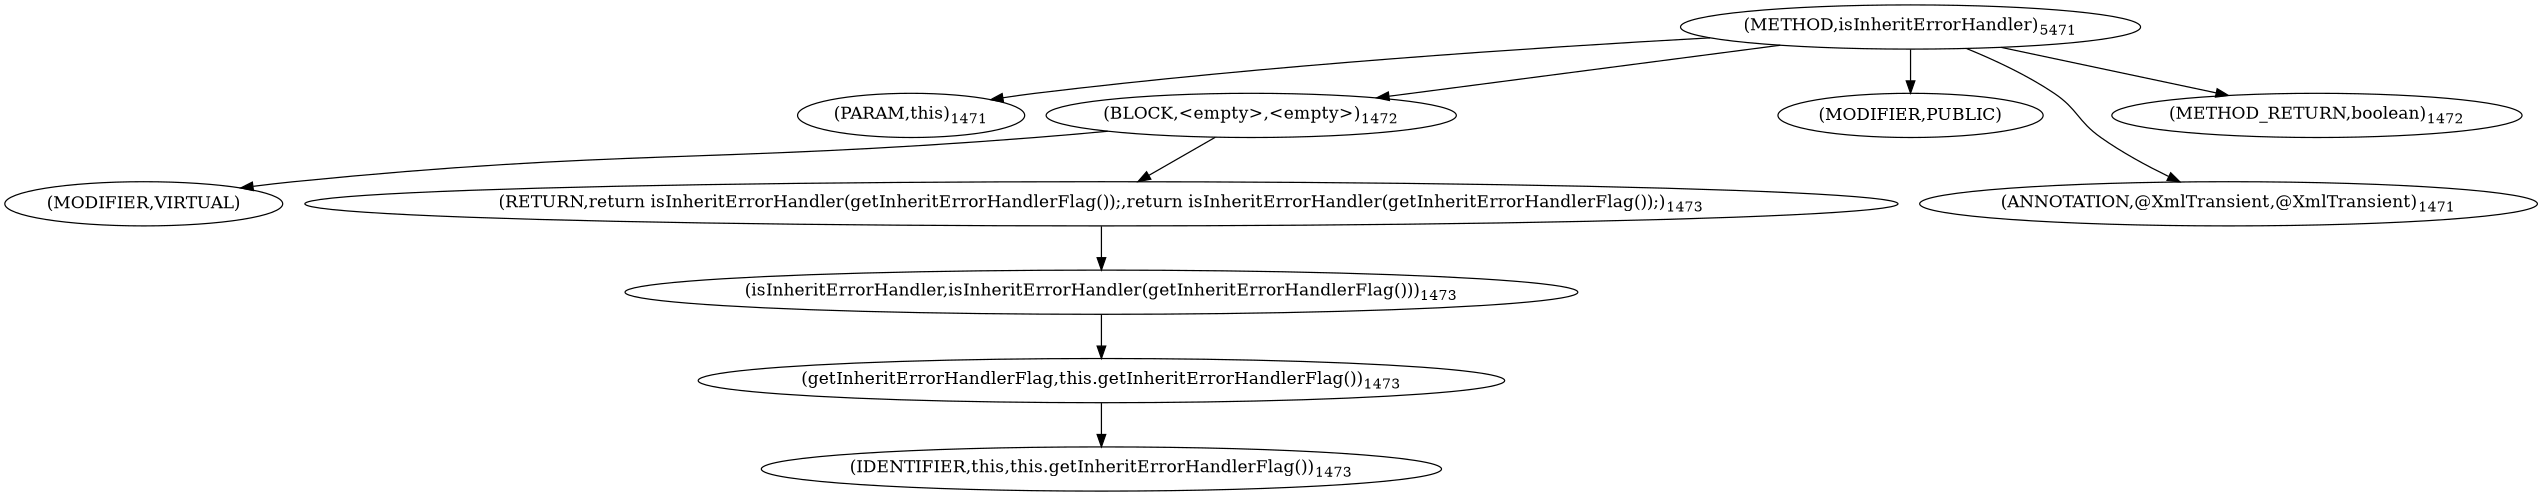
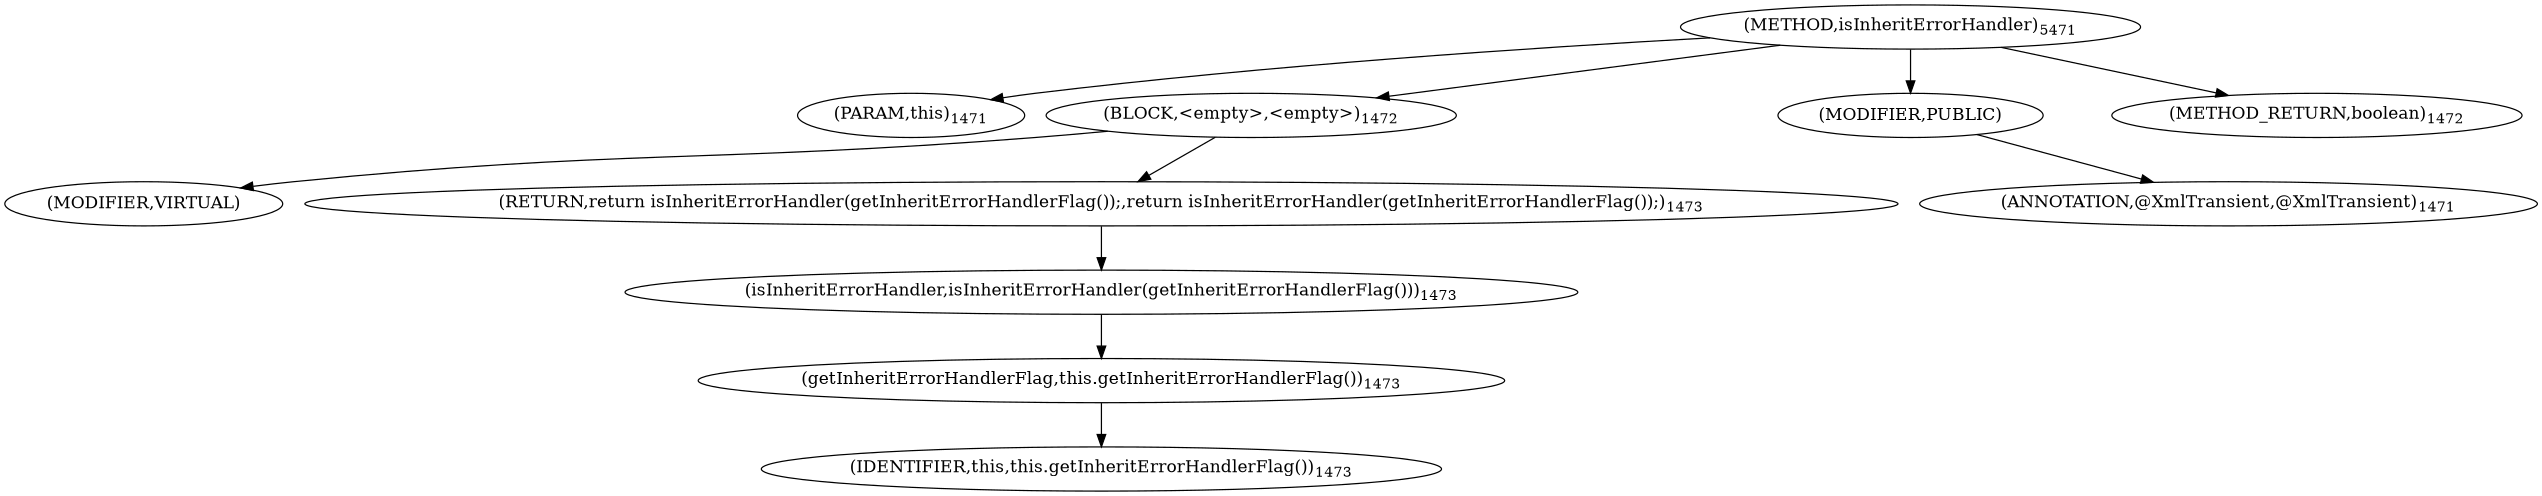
edge "(METHOD,isInheritErrorHandler)" -> "(ANNOTATION,@XmlTransient,@XmlTransient)": now "(MODIFIER,PUBLIC)" -> "(ANNOTATION,@XmlTransient,@XmlTransient)"
